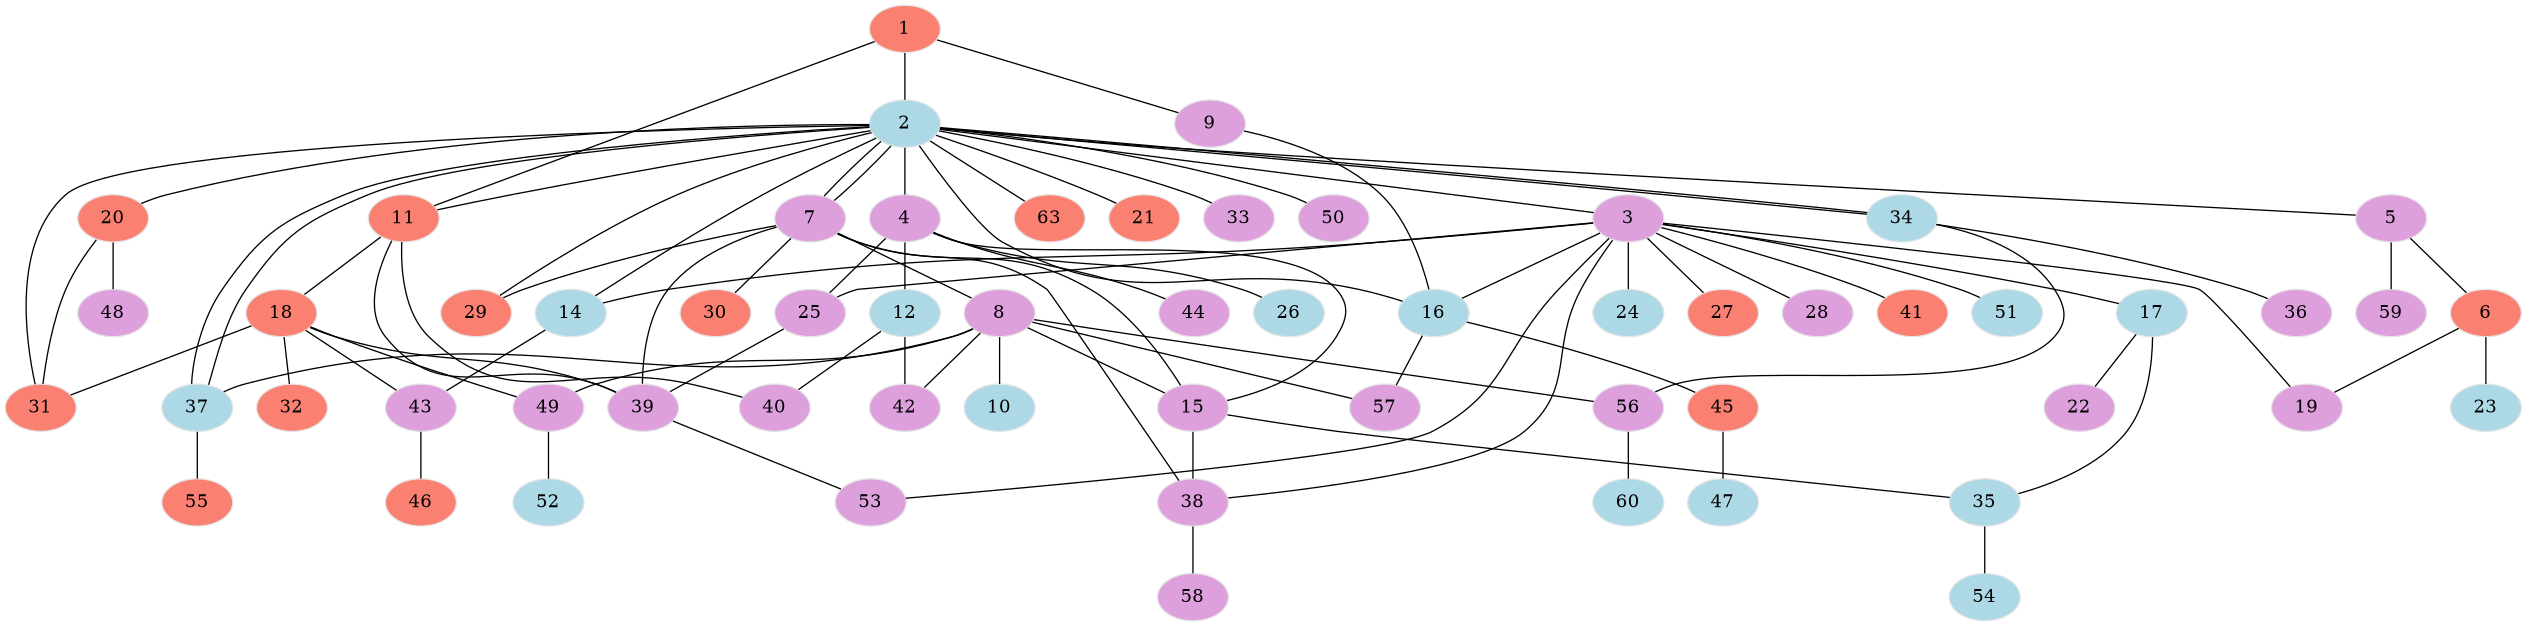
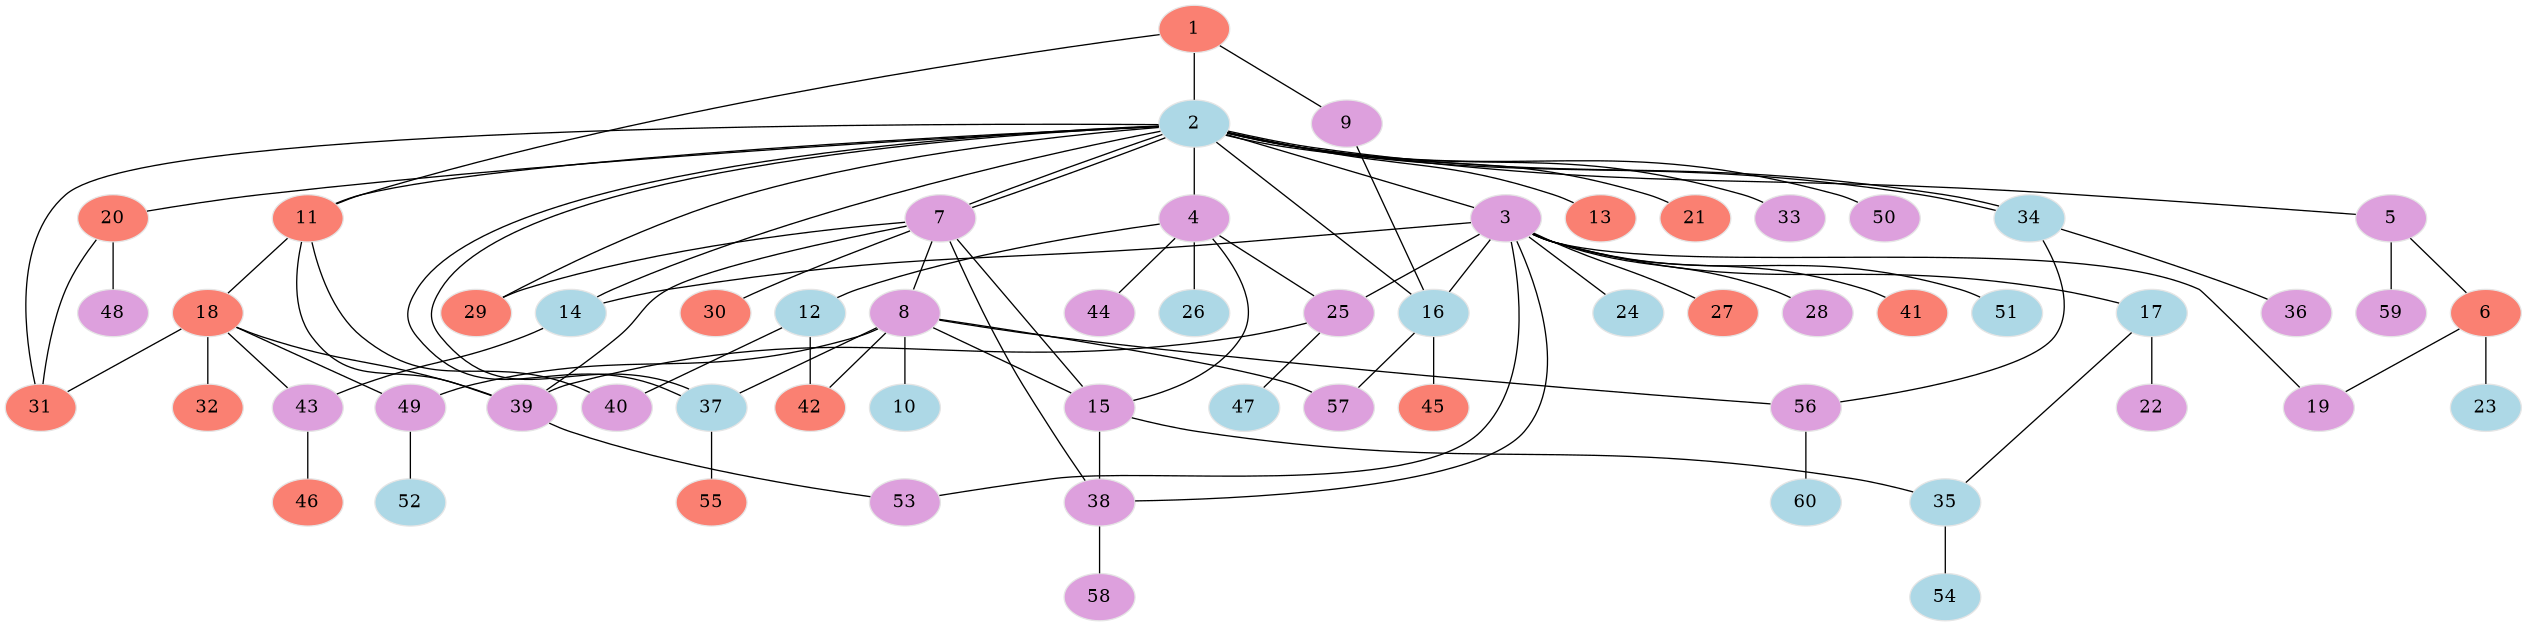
node "63": label "63" -> "13"
node "42": fillcolor plum -> salmon
edge "45" -- "47": now "25" -- "47"
